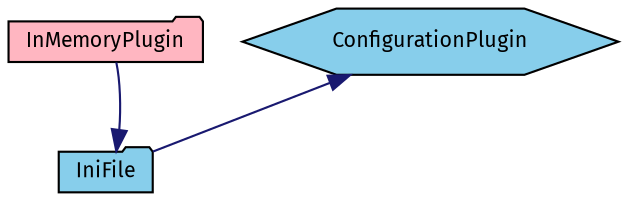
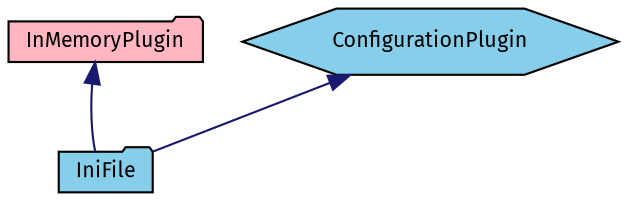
edge "InMemoryPlugin" -> "IniFile": reversed
